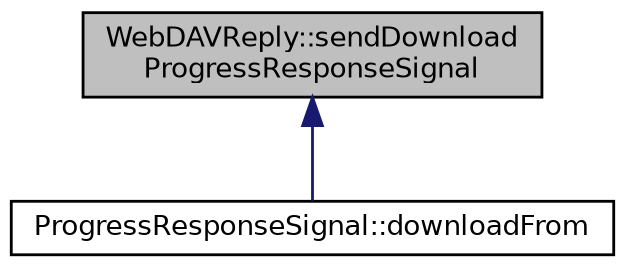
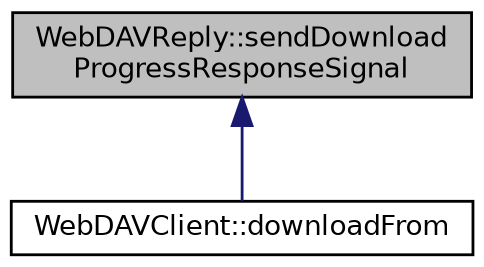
node "ProgressResponseSignal::downloadFrom": label "ProgressResponseSignal::downloadFrom" -> "WebDAVClient::downloadFrom"
